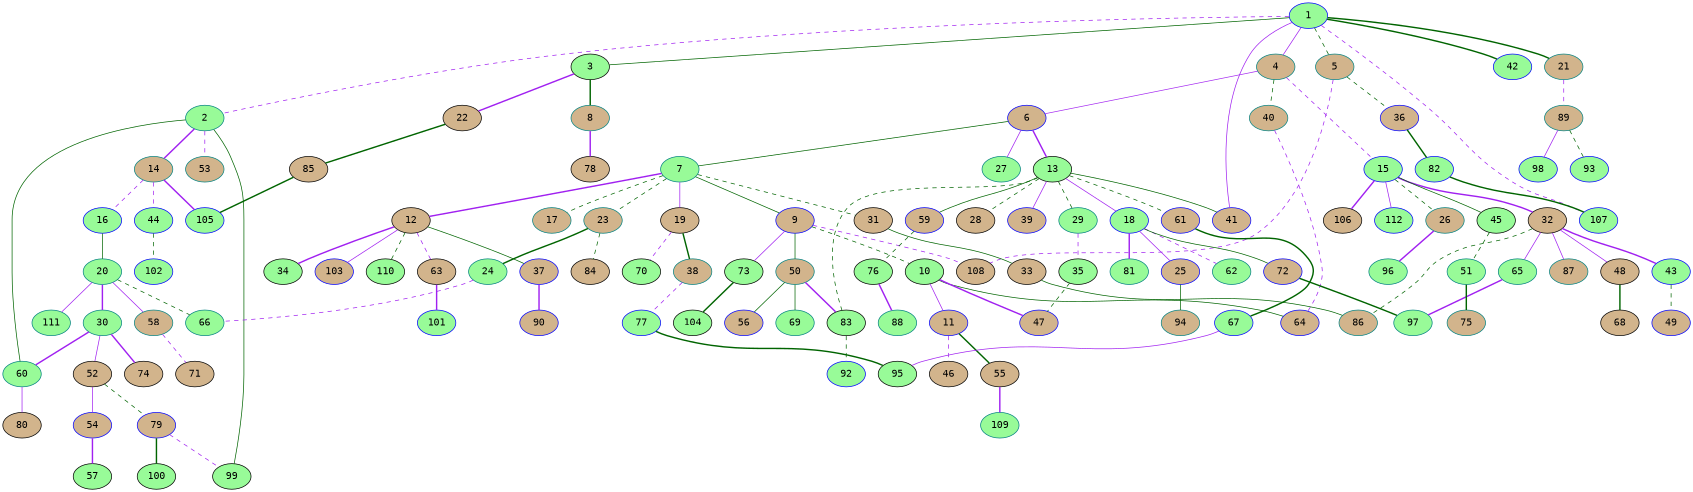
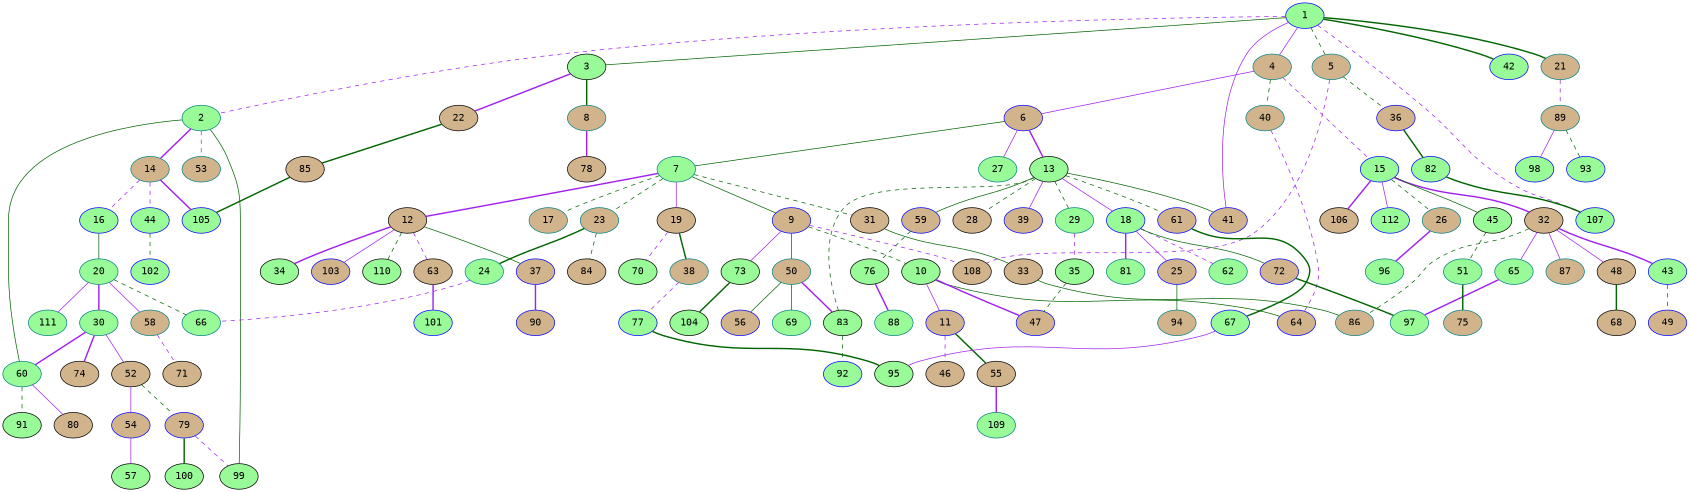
node "91": added
edge "54" -- "57": style bold -> solid
